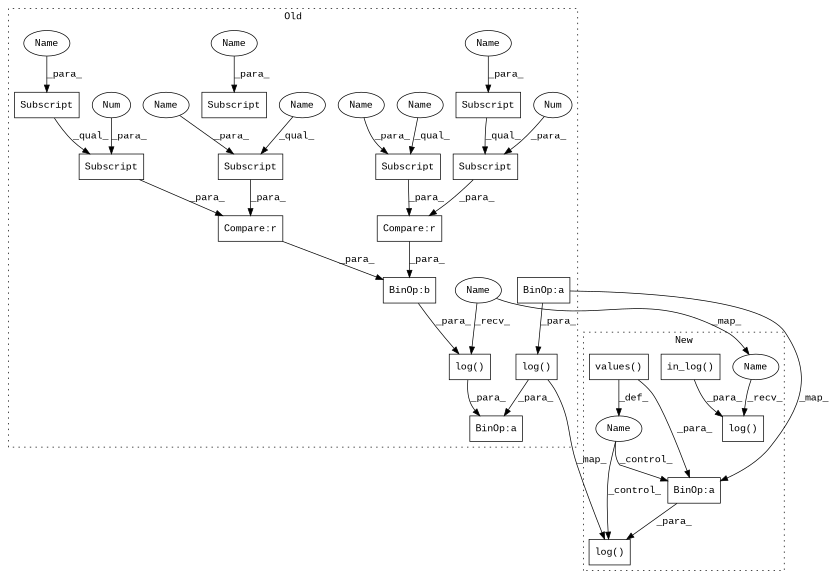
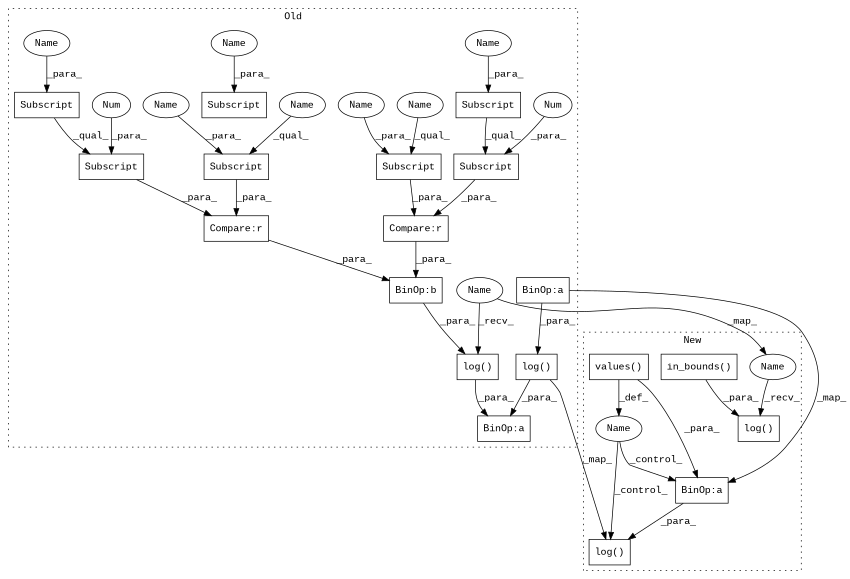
node "in_log()": label "in_log()" -> "in_bounds()"
